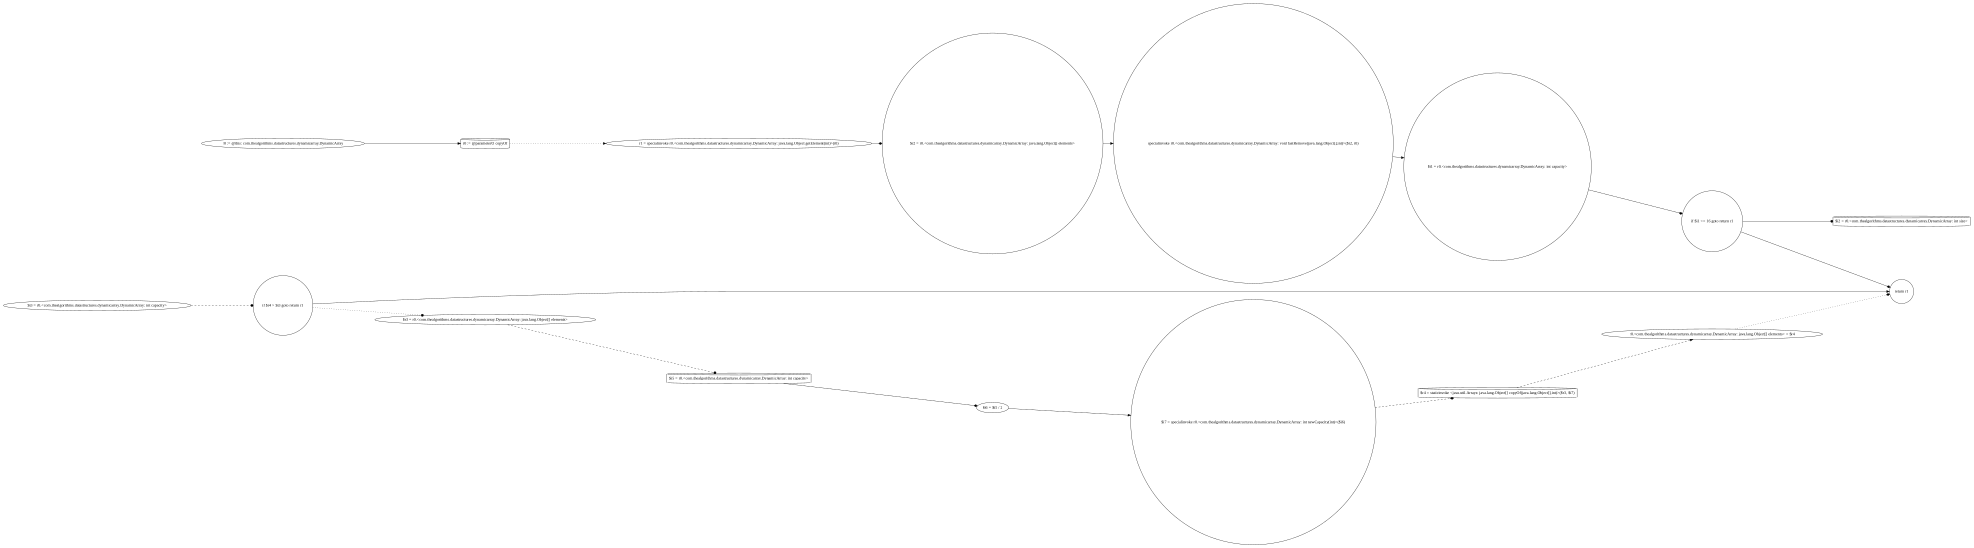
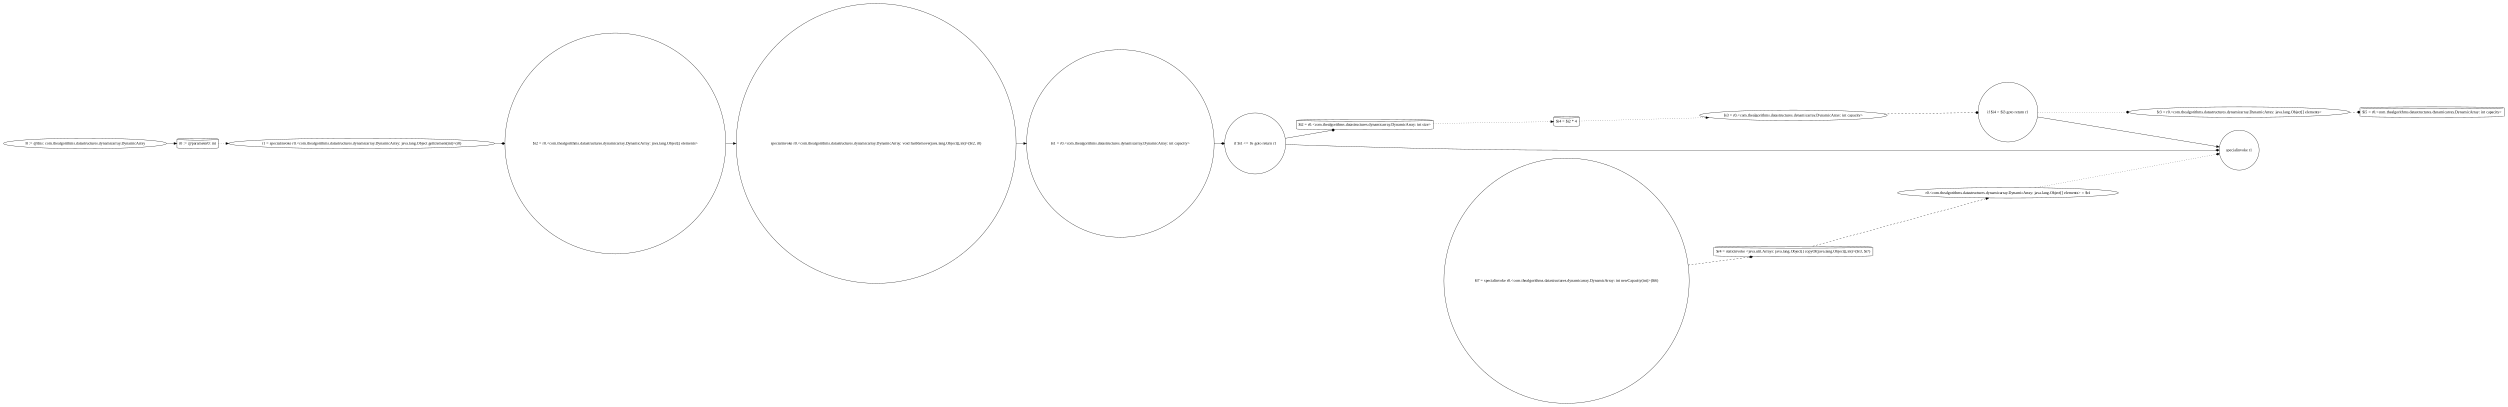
node "$i4 = $i2 * 4": added
node "i0 := @parameter0: copyOf": label "i0 := @parameter0: copyOf" -> "i0 := @parameter0: int"
node "return r1": label "return r1" -> "specialinvoke r1"
node "$i6 = $i5 / 2": removed
